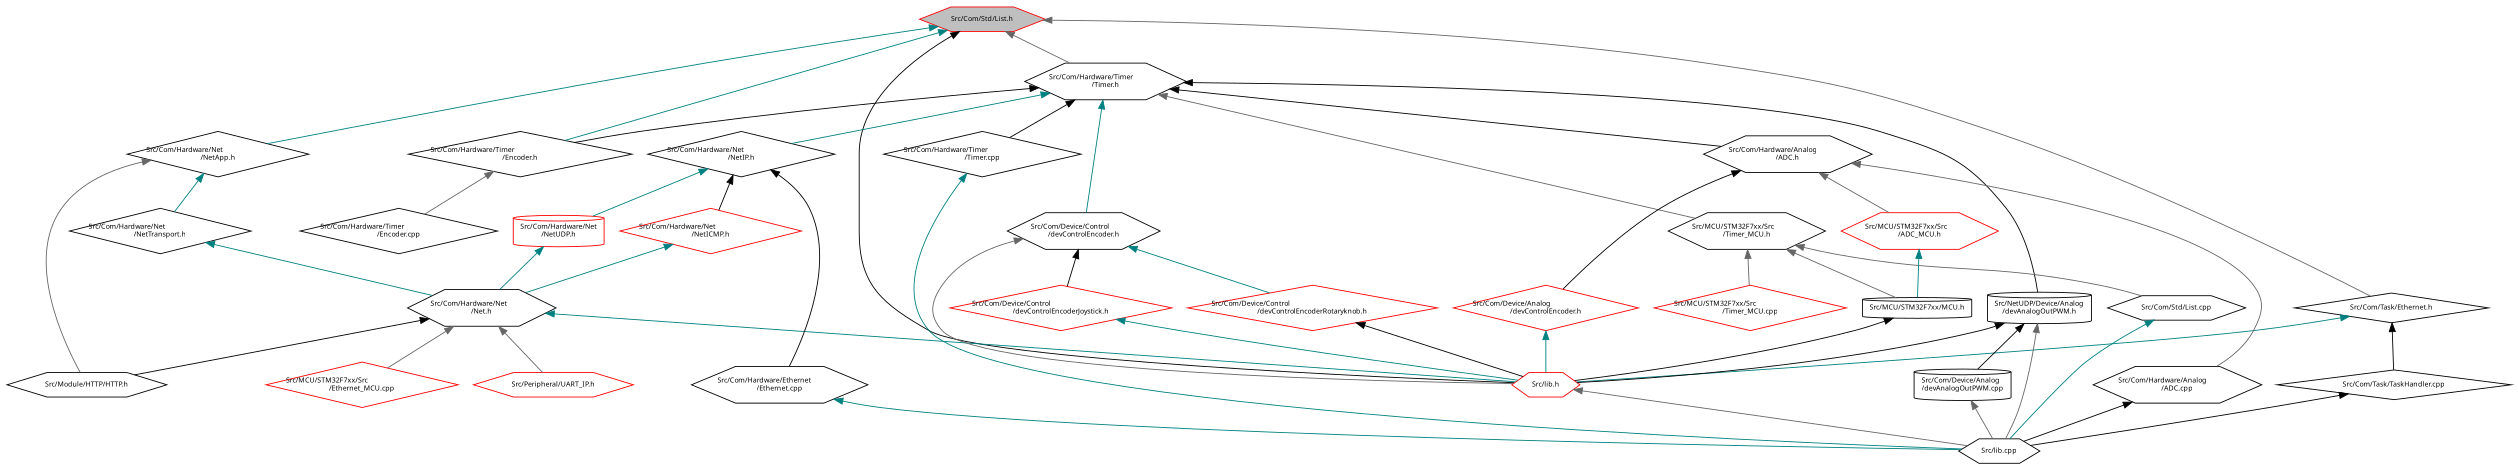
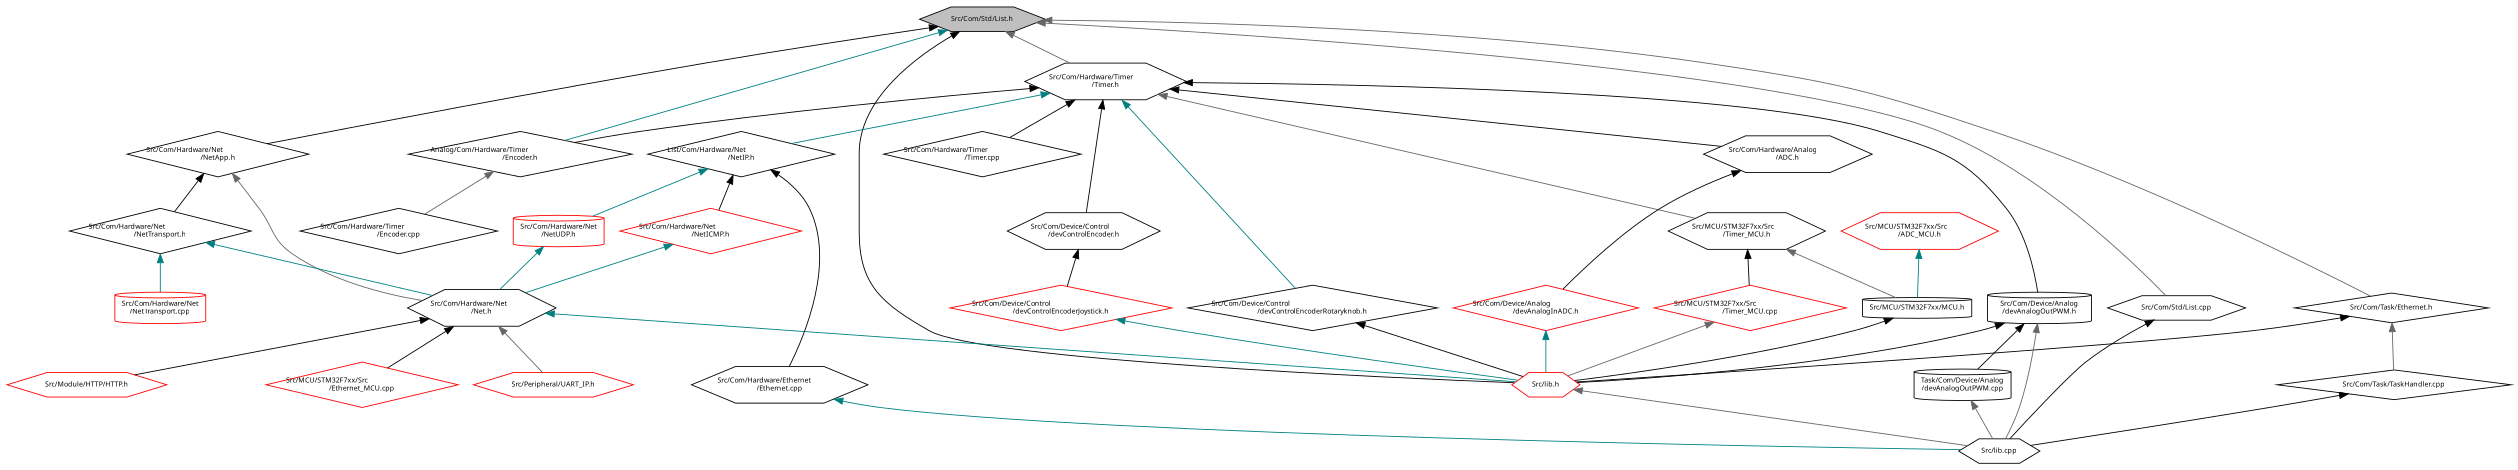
node "Src/Com/Std/List.h": color red -> black
edge "Src/Com/Hardware/Net /NetApp.h" -> "Src/Com/Std/List.h": color teal -> black
node "Src/Com/Hardware/Timer /Encoder.h": label "Src/Com/Hardware/Timer /Encoder.h" -> "Analog/Com/Hardware/Timer /Encoder.h"
node "Src/Com/Hardware/Net /NetIP.h": label "Src/Com/Hardware/Net /NetIP.h" -> "List/Com/Hardware/Net /NetIP.h"
edge "Src/Com/Device/Control /devControlEncoder.h" -> "Src/Com/Hardware/Timer /Timer.h": color teal -> black
edge "Src/MCU/STM32F7xx/Src /ADC_MCU.h" -> "Src/Com/Hardware/Analog /ADC.h": removed
edge "Src/Com/Hardware/Net /NetTransport.h" -> "Src/Com/Hardware/Net /NetApp.h": color teal -> black
edge "Src/Module/HTTP/HTTP.h" -> "Src/Com/Hardware/Net /NetApp.h": now "Src/Com/Hardware/Net /Net.h" -> "Src/Com/Hardware/Net /NetApp.h"
edge "Src/Com/Std/List.cpp" -> "Src/MCU/STM32F7xx/Src /Timer_MCU.h": now "Src/Com/Std/List.cpp" -> "Src/Com/Std/List.h"
edge "Src/Com/Device/Control /devControlEncoderRotaryknob.h" -> "Src/Com/Device/Control /devControlEncoder.h": now "Src/Com/Device/Control /devControlEncoderRotaryknob.h" -> "Src/Com/Hardware/Timer /Timer.h"
edge "Src/MCU/STM32F7xx/Src /Timer_MCU.cpp" -> "Src/MCU/STM32F7xx/Src /Timer_MCU.h": color gray40 -> black
node "Src/Com/Hardware/Net /NetTransport.cpp": added
node "Src/Com/Device/Control /devControlEncoderRotaryknob.h": color red -> black
node "Src/Com/Device/Analog /devControlEncoder.h": label "Src/Com/Device/Analog /devControlEncoder.h" -> "Src/Com/Device/Analog /devAnalogInADC.h"
node "Src/NetUDP/Device/Analog /devAnalogOutPWM.h": label "Src/NetUDP/Device/Analog /devAnalogOutPWM.h" -> "Src/Com/Device/Analog /devAnalogOutPWM.h"
edge "Src/MCU/STM32F7xx/Src /Ethernet_MCU.cpp" -> "Src/Com/Hardware/Net /Net.h": color gray40 -> black
edge "Src/Com/Task/TaskHandler.cpp" -> "Src/Com/Task/Ethernet.h": color black -> gray40
edge "Src/lib.h" -> "Src/Com/Task/Ethernet.h": color teal -> black
edge "Src/lib.h" -> "Src/Com/Device/Control /devControlEncoder.h": now "Src/lib.h" -> "Src/MCU/STM32F7xx/Src /Timer_MCU.cpp"
edge "Src/lib.cpp" -> "Src/Com/Std/List.cpp": color teal -> black
node "Src/Module/HTTP/HTTP.h": color black -> red
node "Src/Com/Device/Analog /devAnalogOutPWM.cpp": label "Src/Com/Device/Analog /devAnalogOutPWM.cpp" -> "Task/Com/Device/Analog /devAnalogOutPWM.cpp"
node "Src/Com/Hardware/Analog /ADC.cpp": removed
edge "Src/lib.cpp" -> "Src/Com/Hardware/Timer /Timer.cpp": removed
